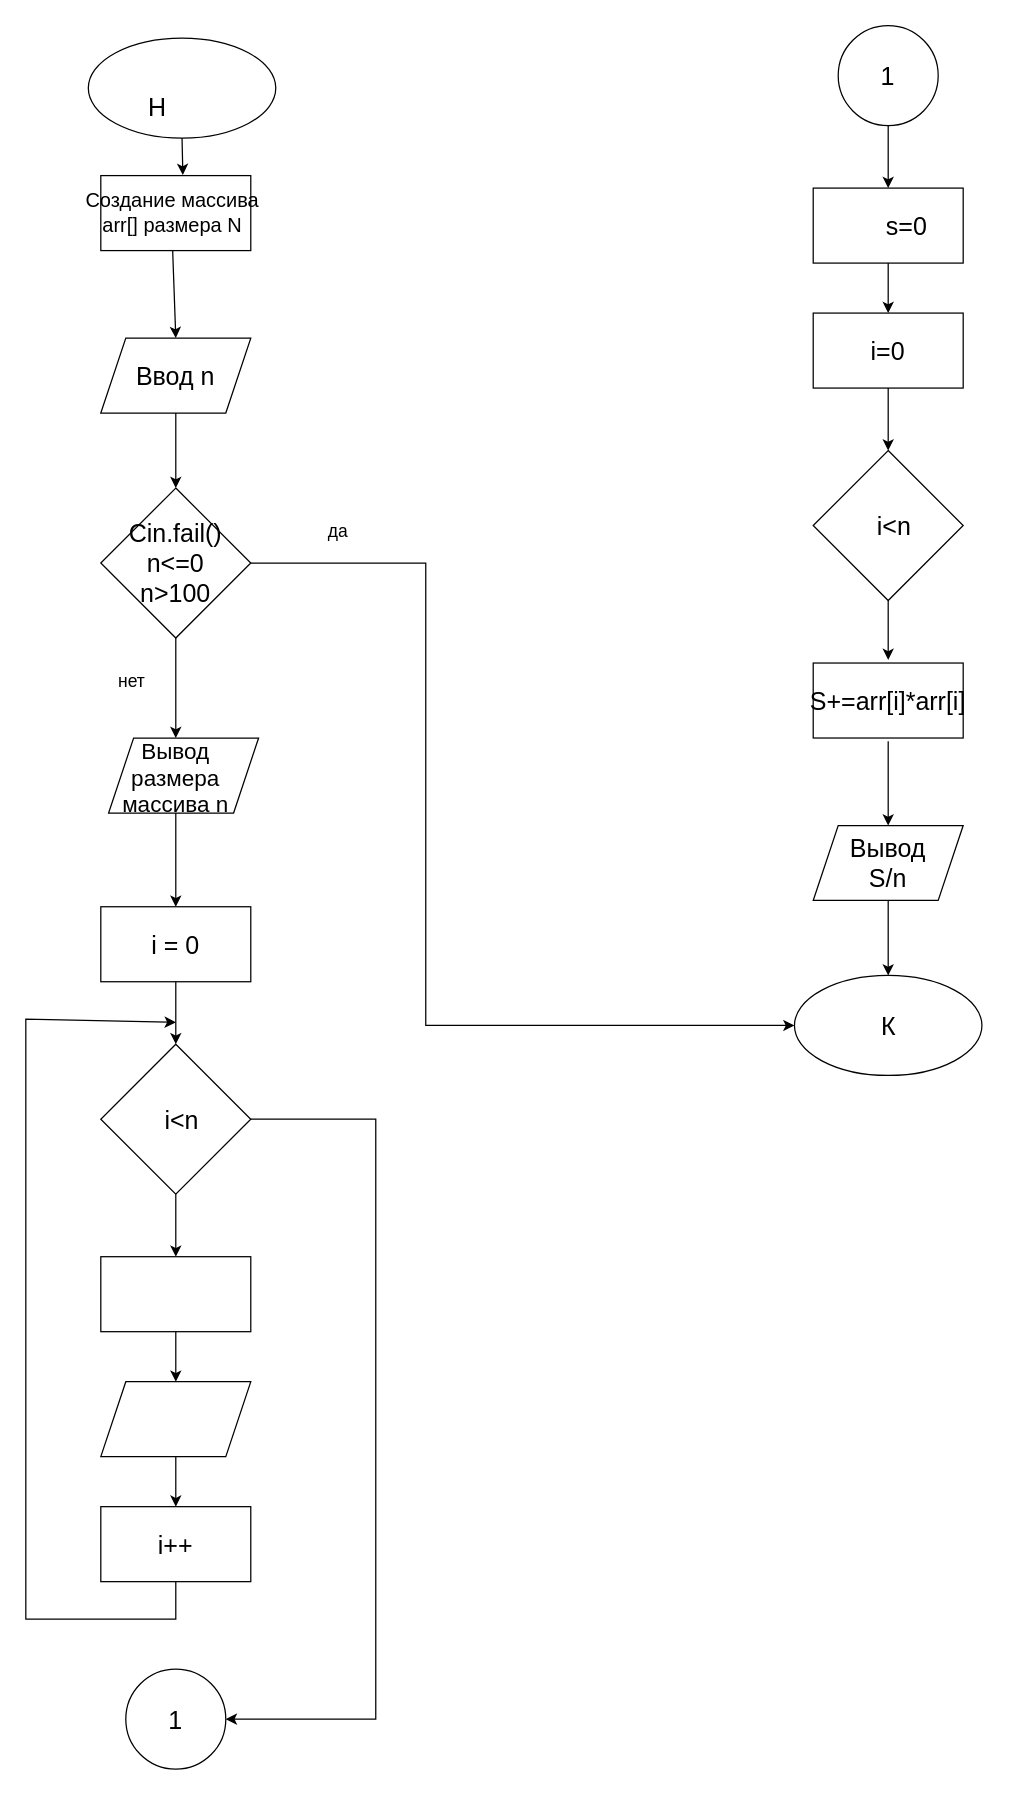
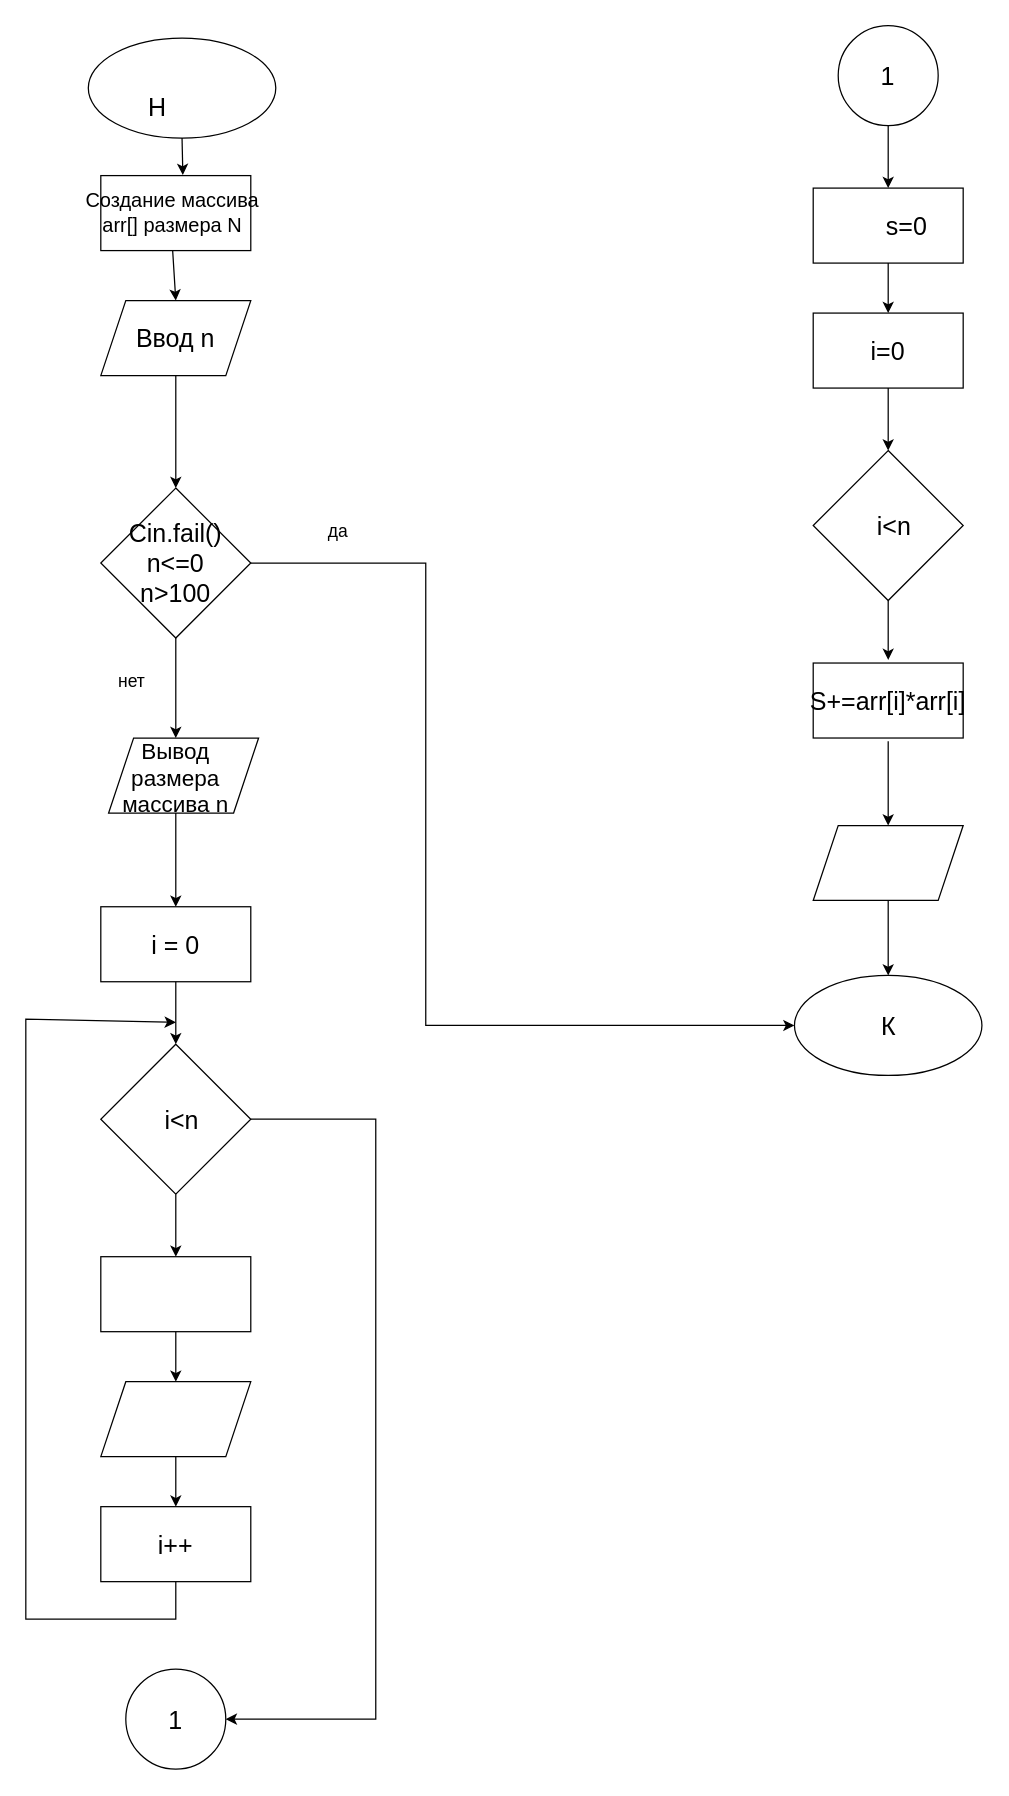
node "Ввод n": moved (176, 376) -> (176, 338)
node "Вывод S/n": removed
